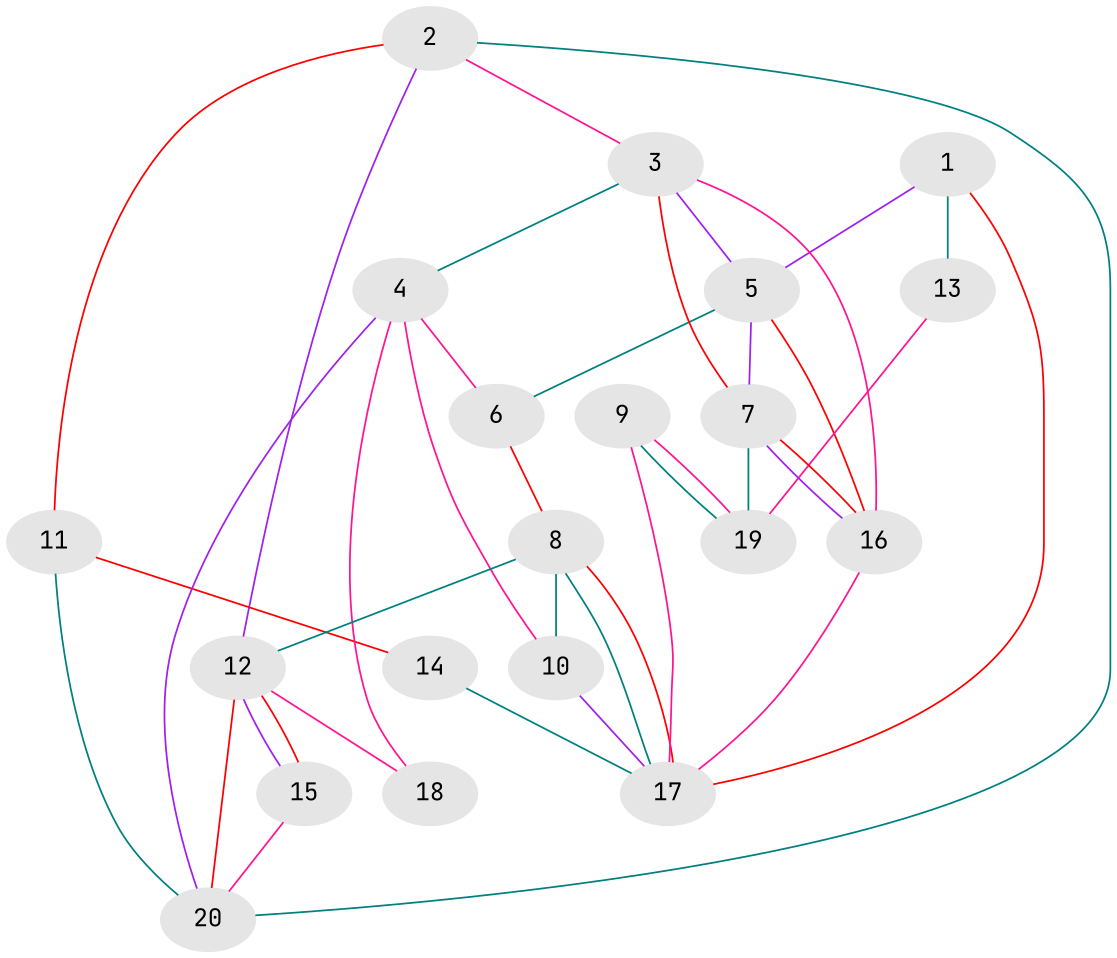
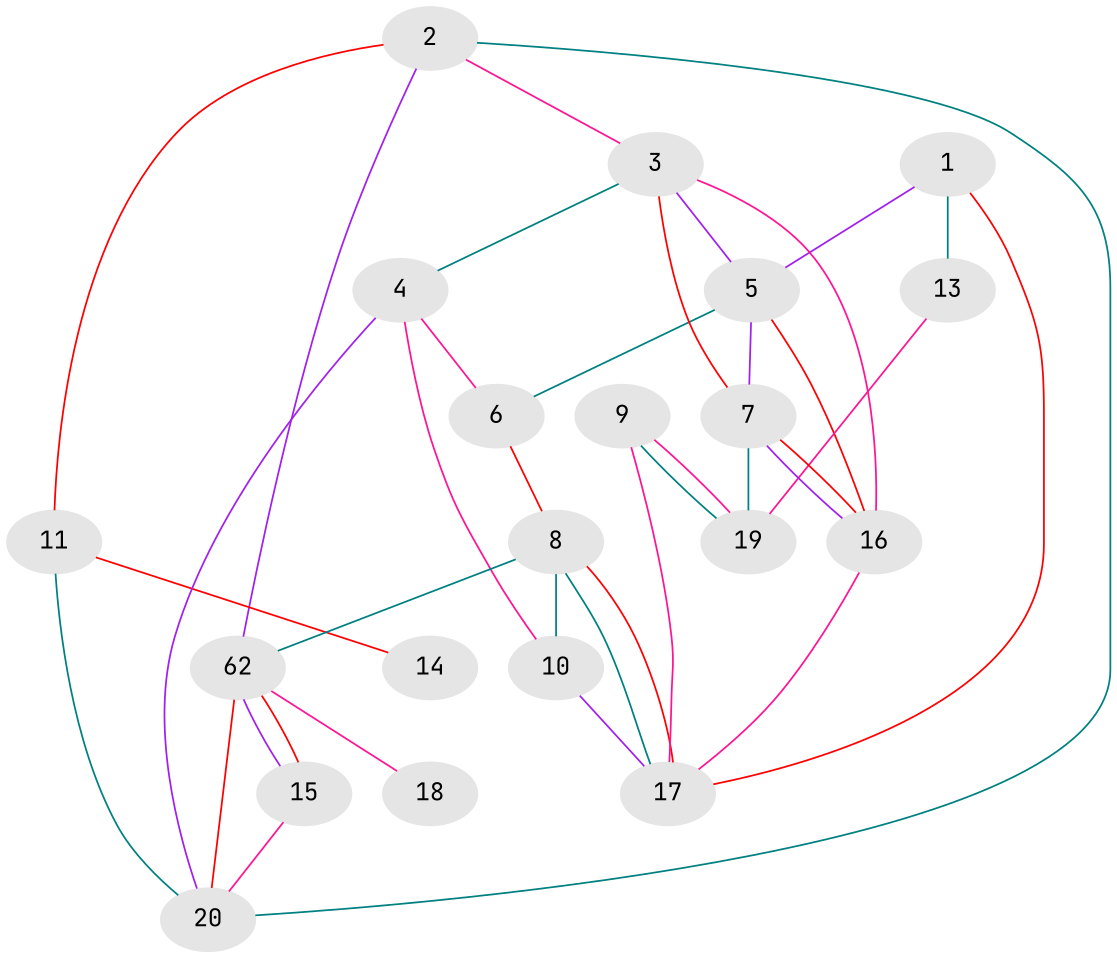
edge "4" -- "18": removed
node "12": label "12" -> "62"
edge "14" -- "17": removed
